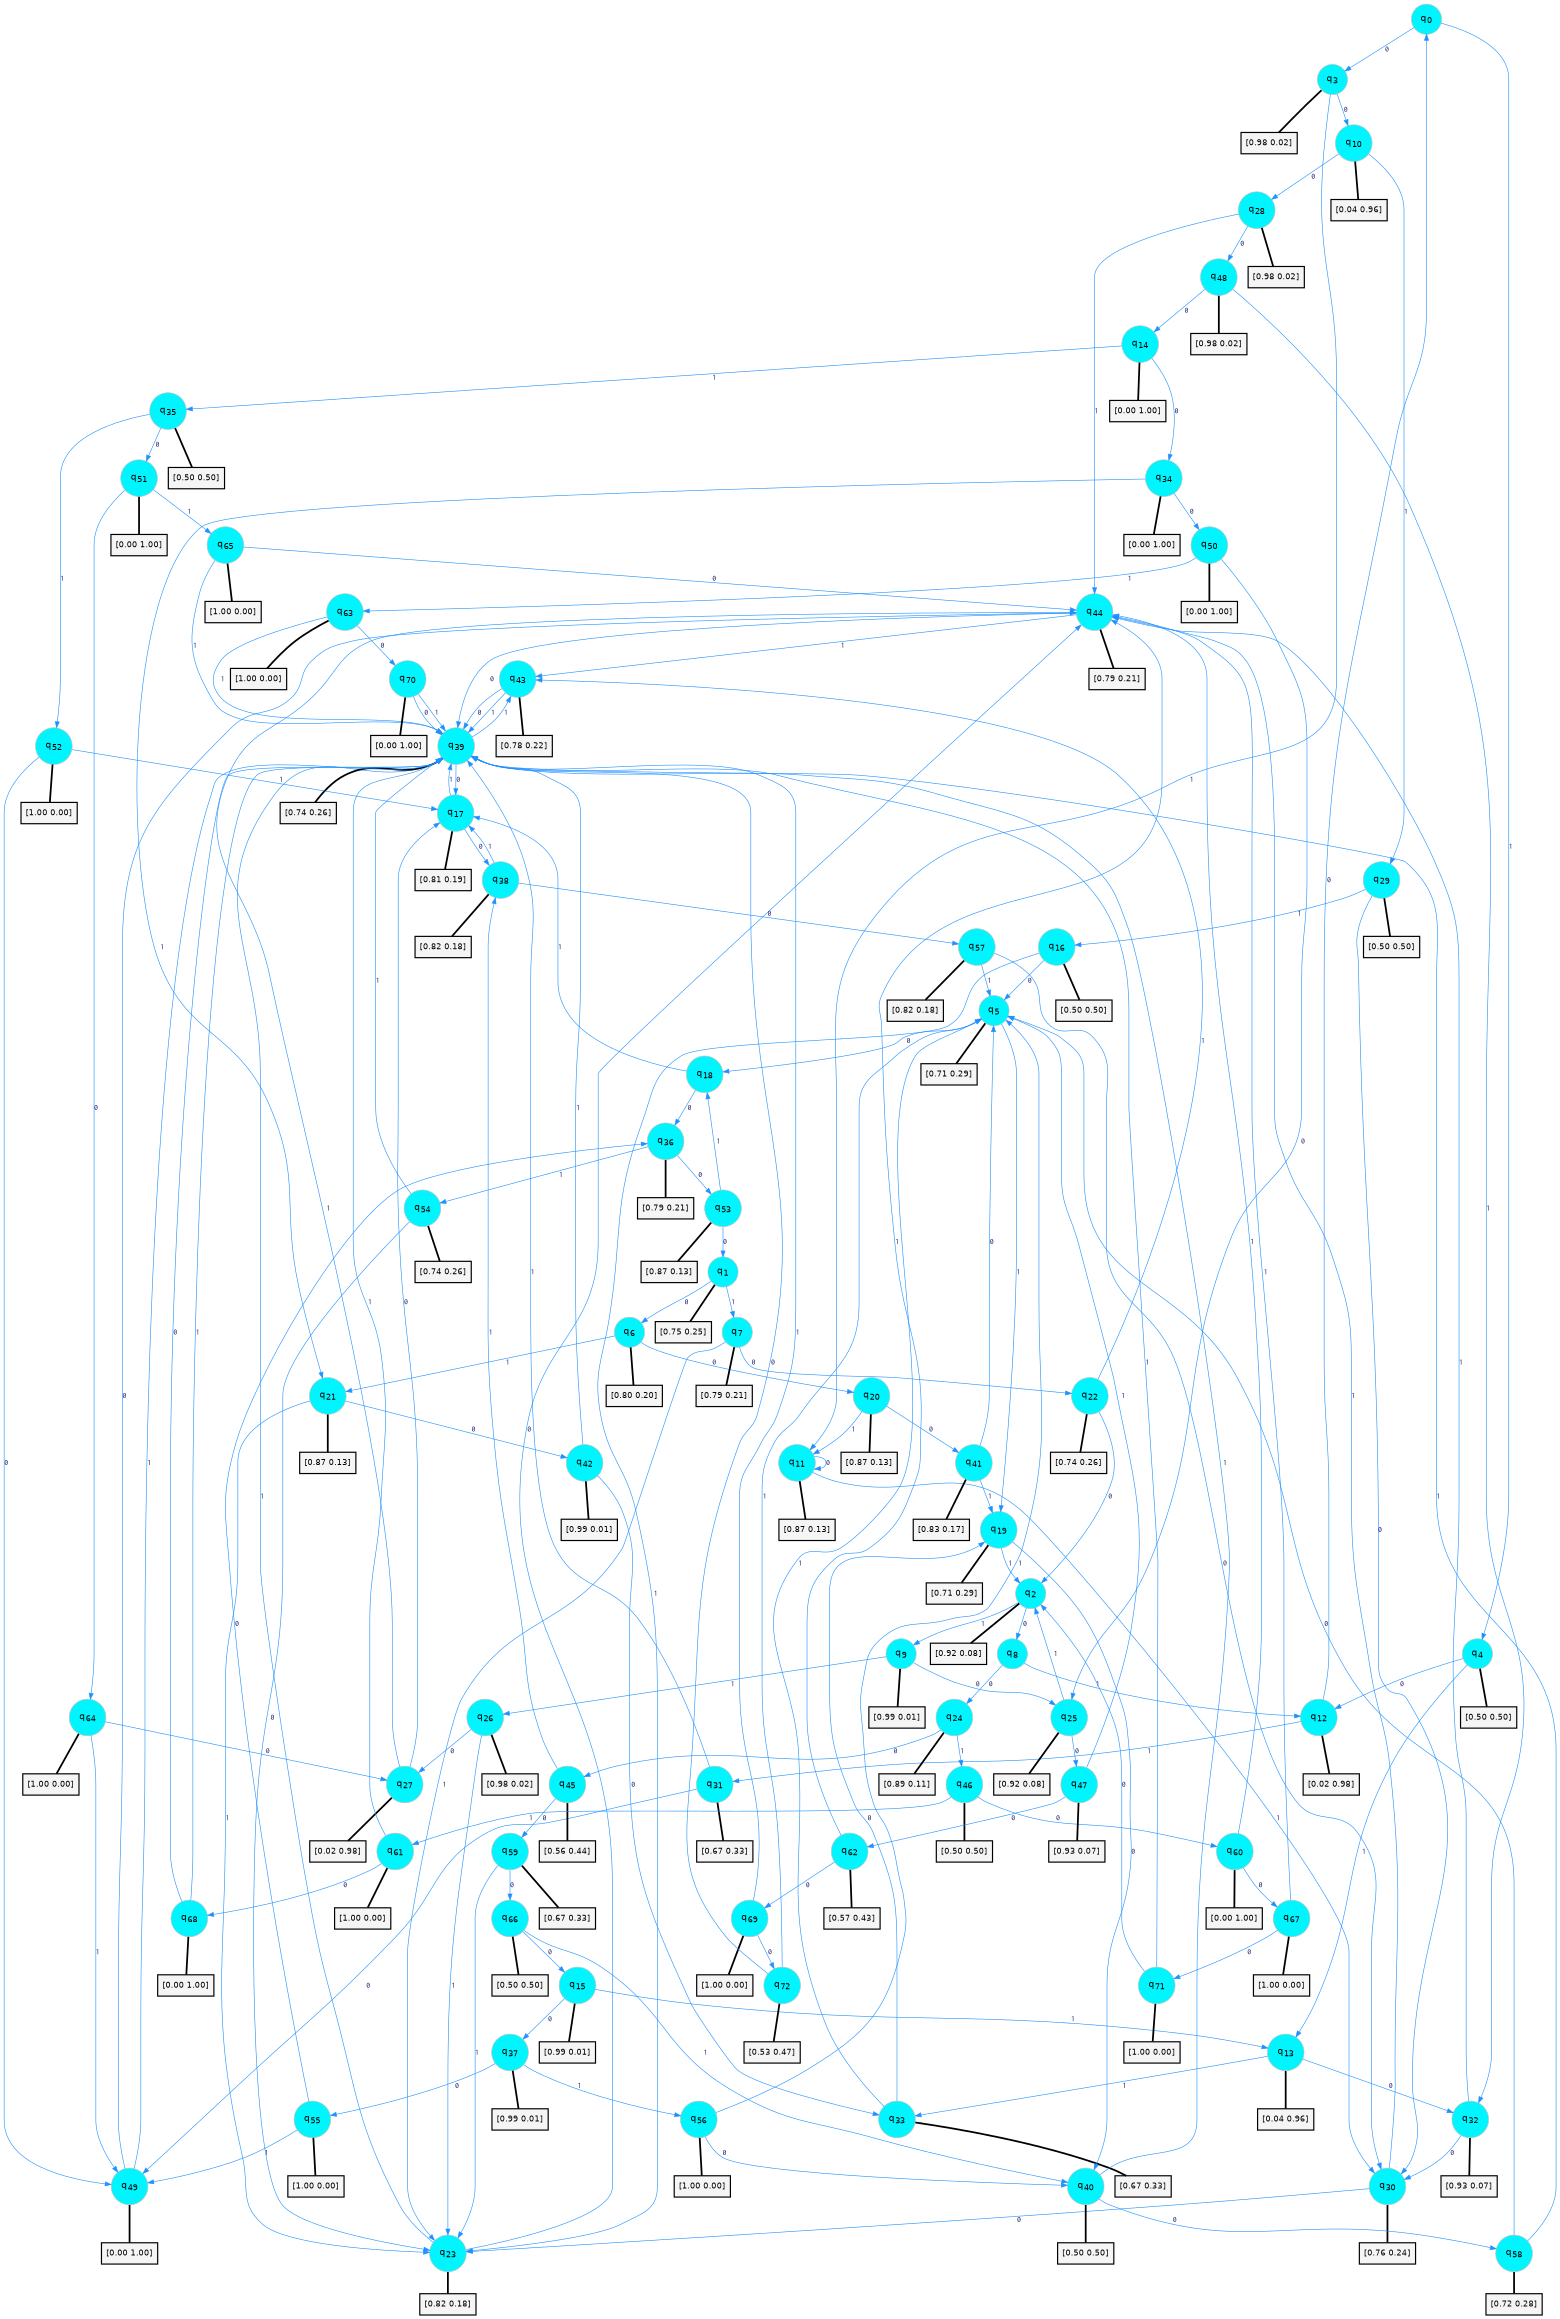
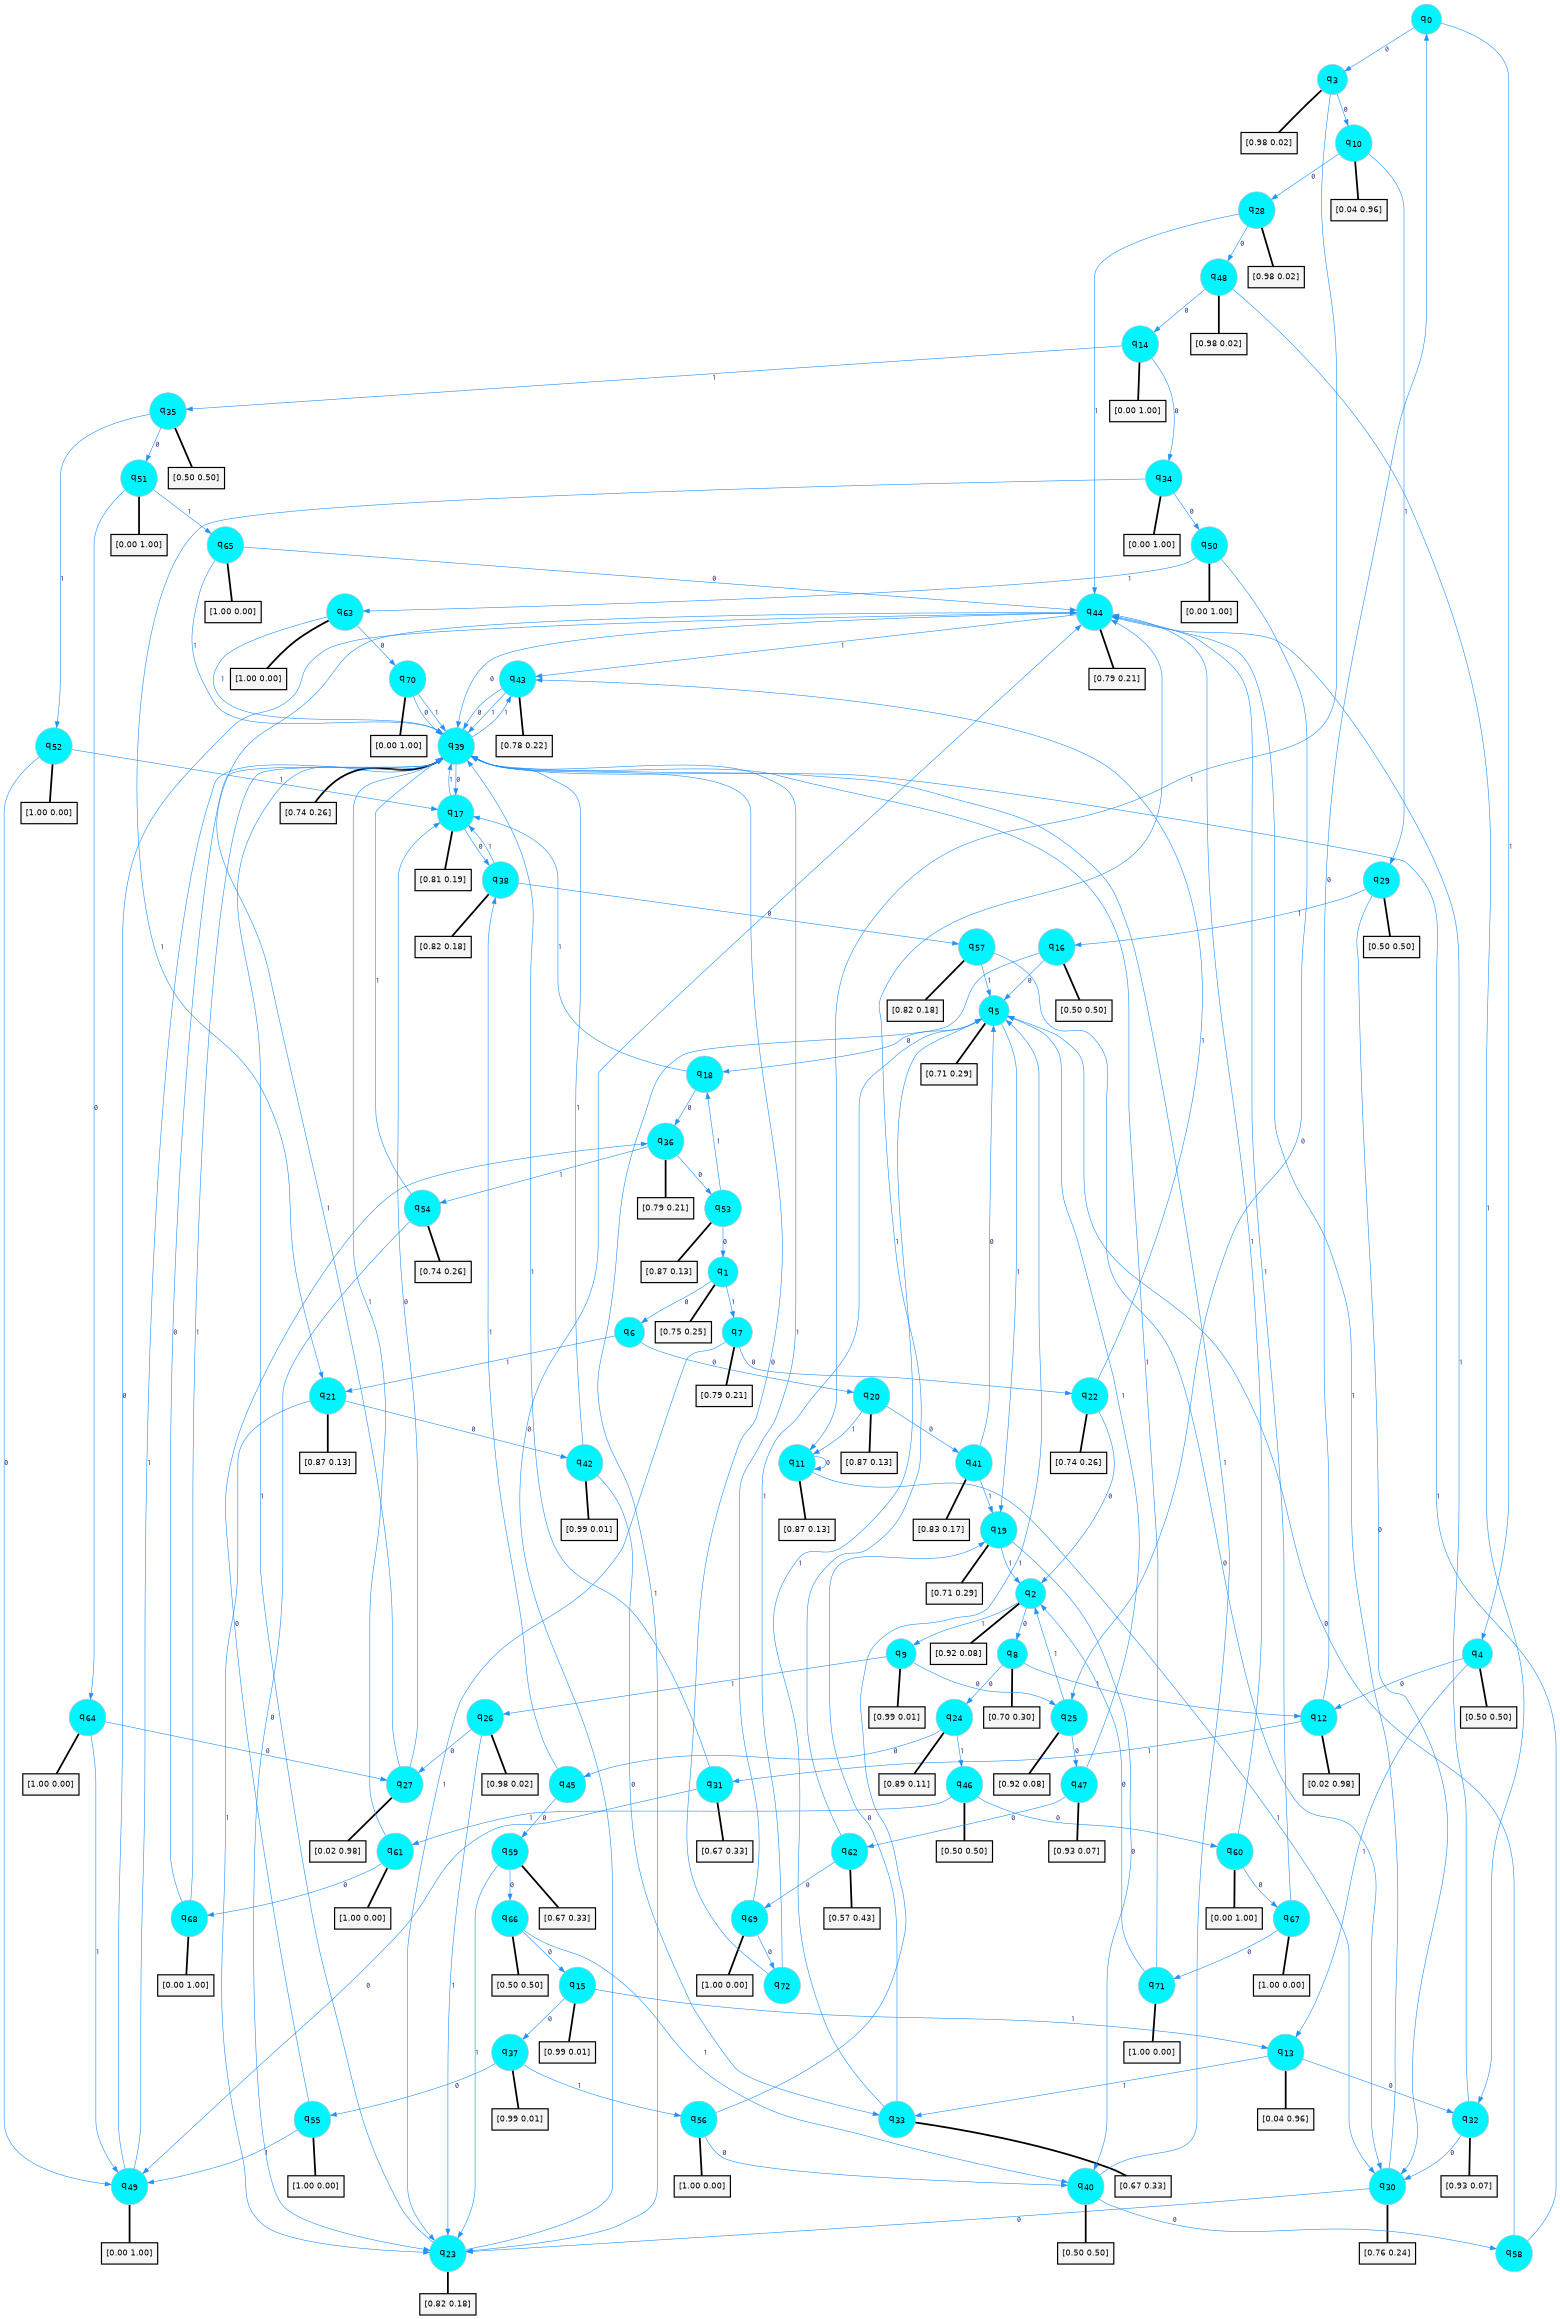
node "[0.80 0.20]": removed
node "[0.70 0.30]": added
node "[0.56 0.44]": removed
node "[0.53 0.47]": removed
node "[0.72 0.28]": removed
